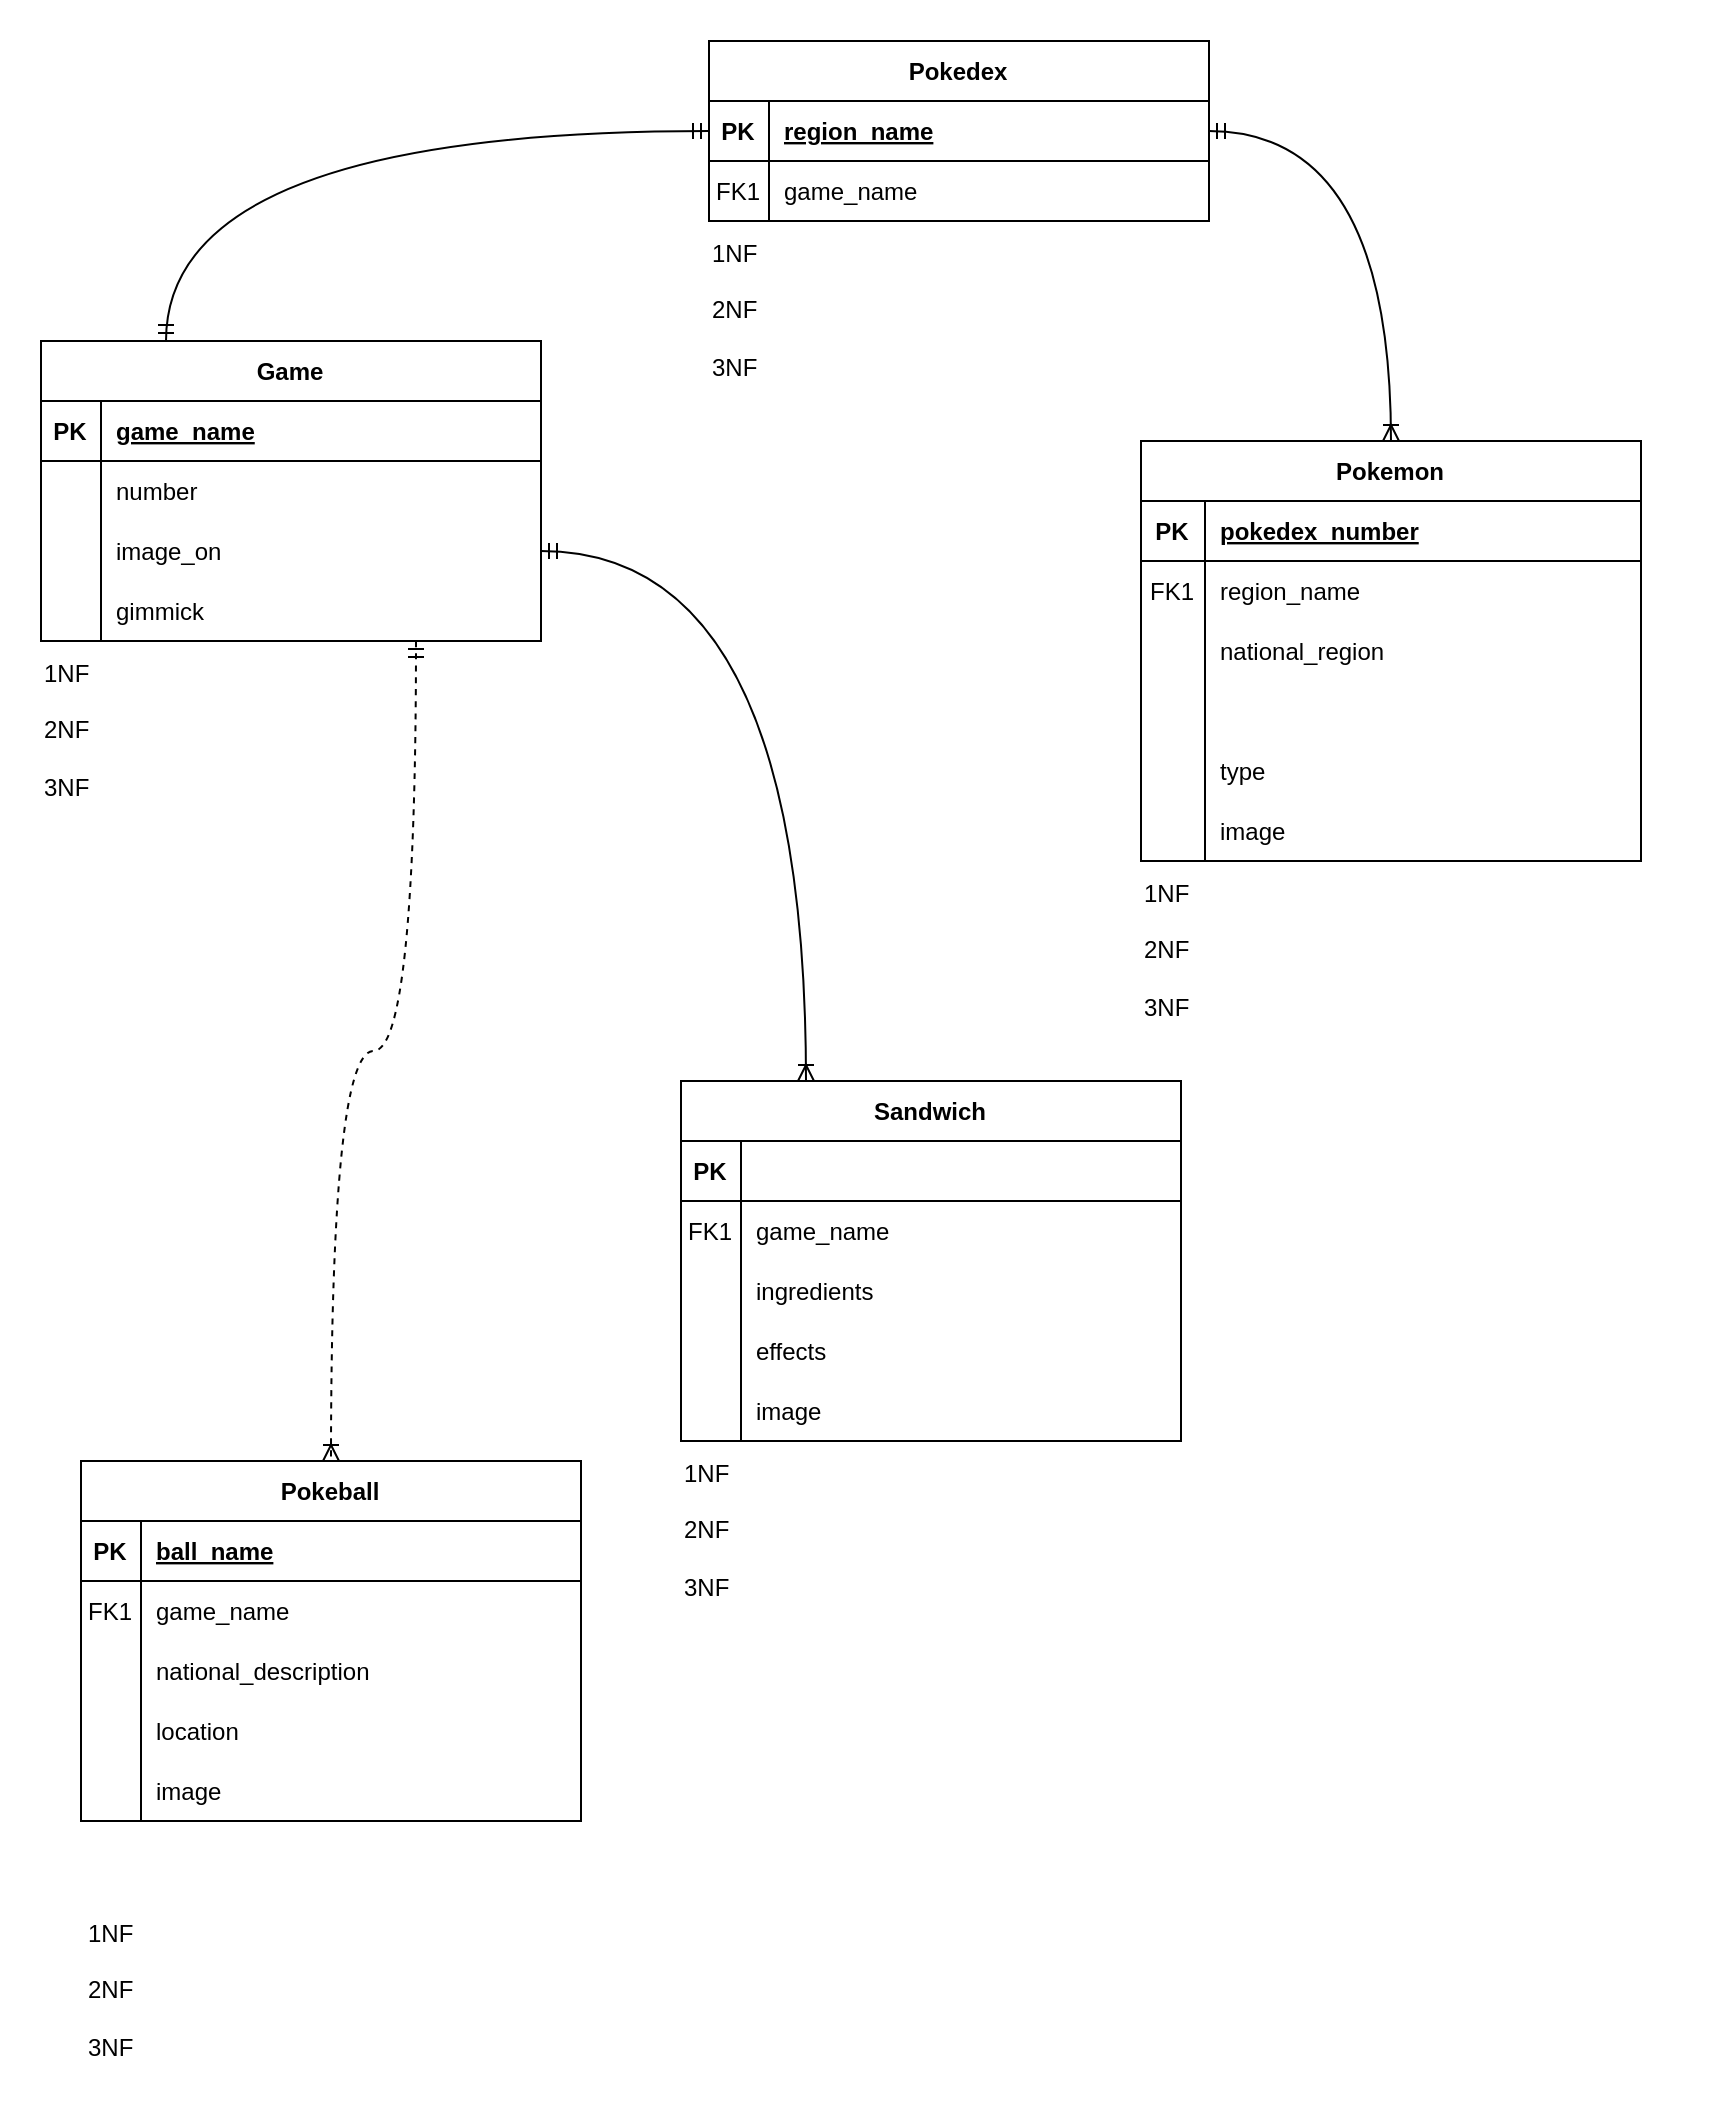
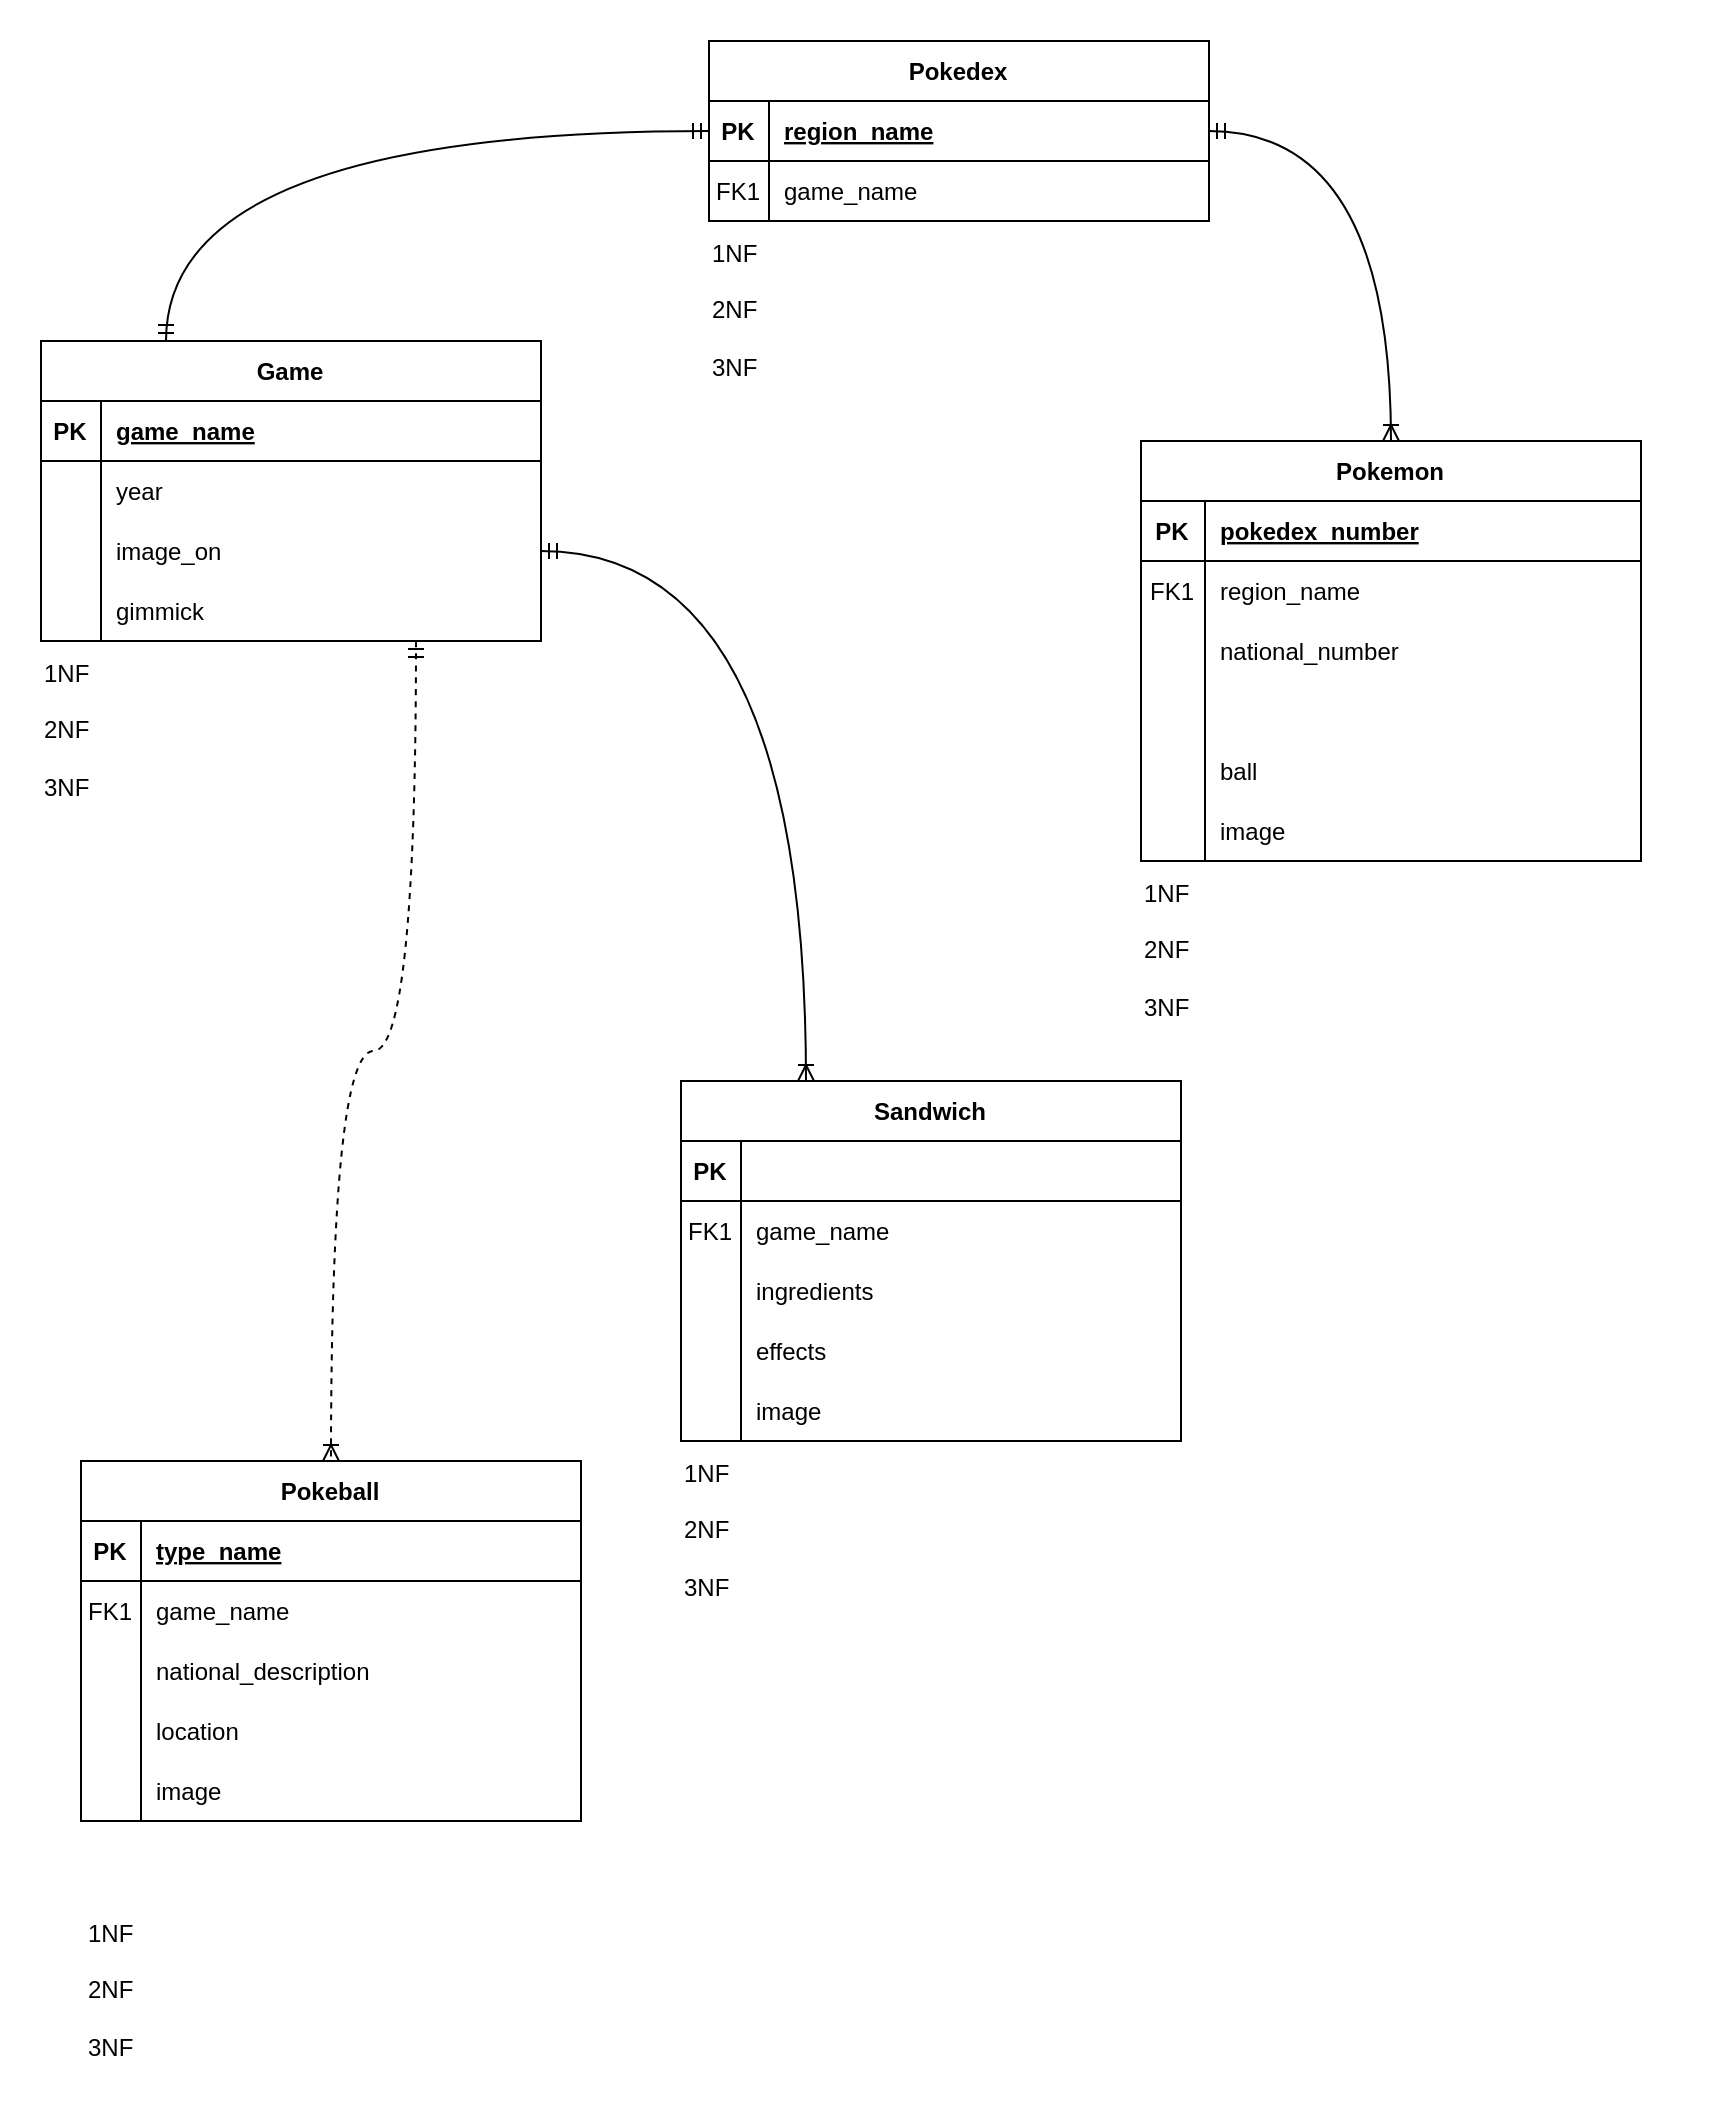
node "number": label "number" -> "year"
node "national_region": label "national_region" -> "national_number"
node "type": label "type" -> "ball"
node "ball_name": label "ball_name" -> "type_name"
